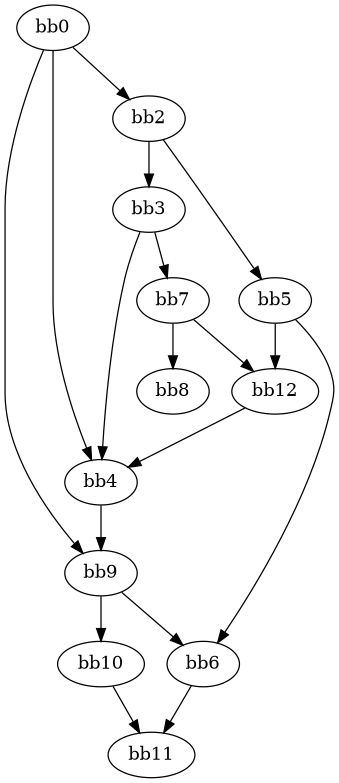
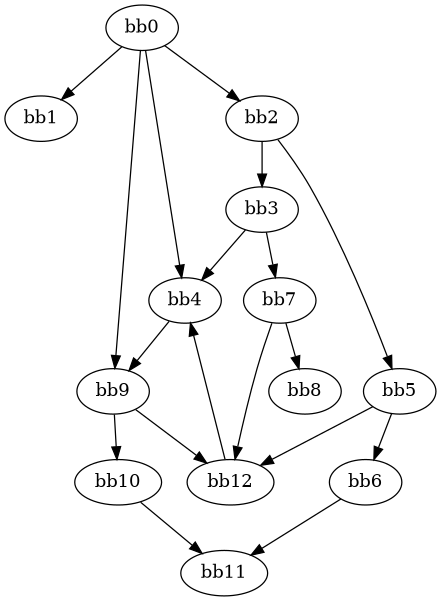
node "bb1": added
edge "bb9" -> "bb6": now "bb9" -> "bb12"
